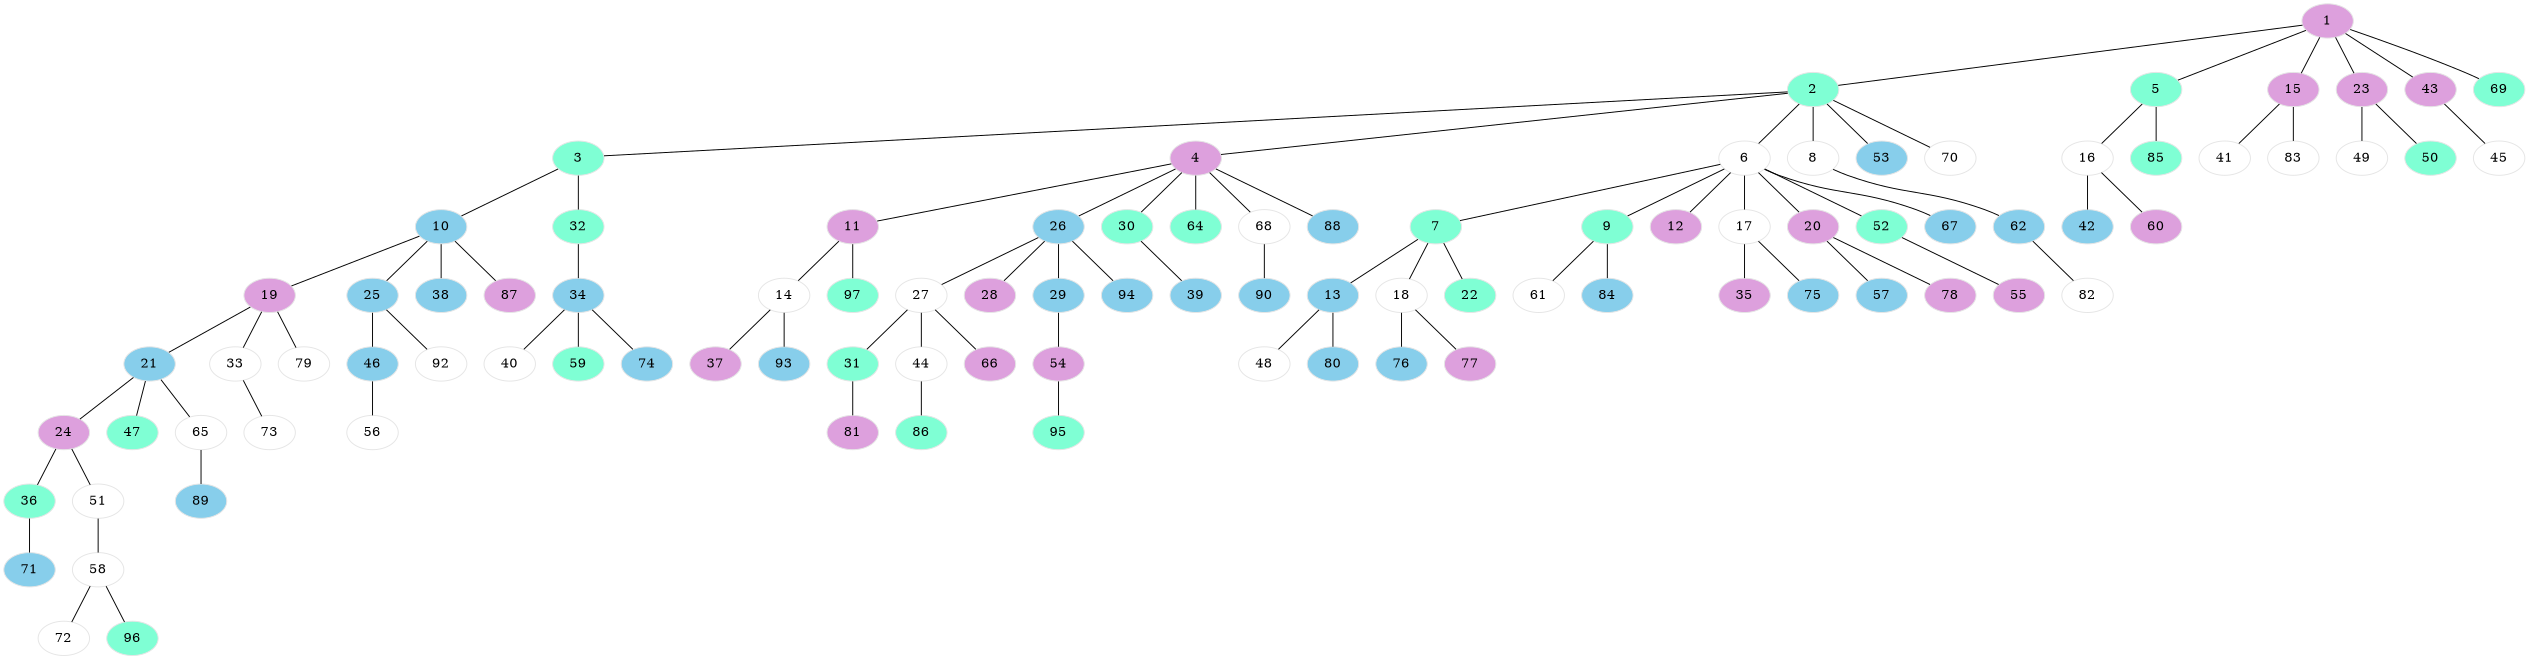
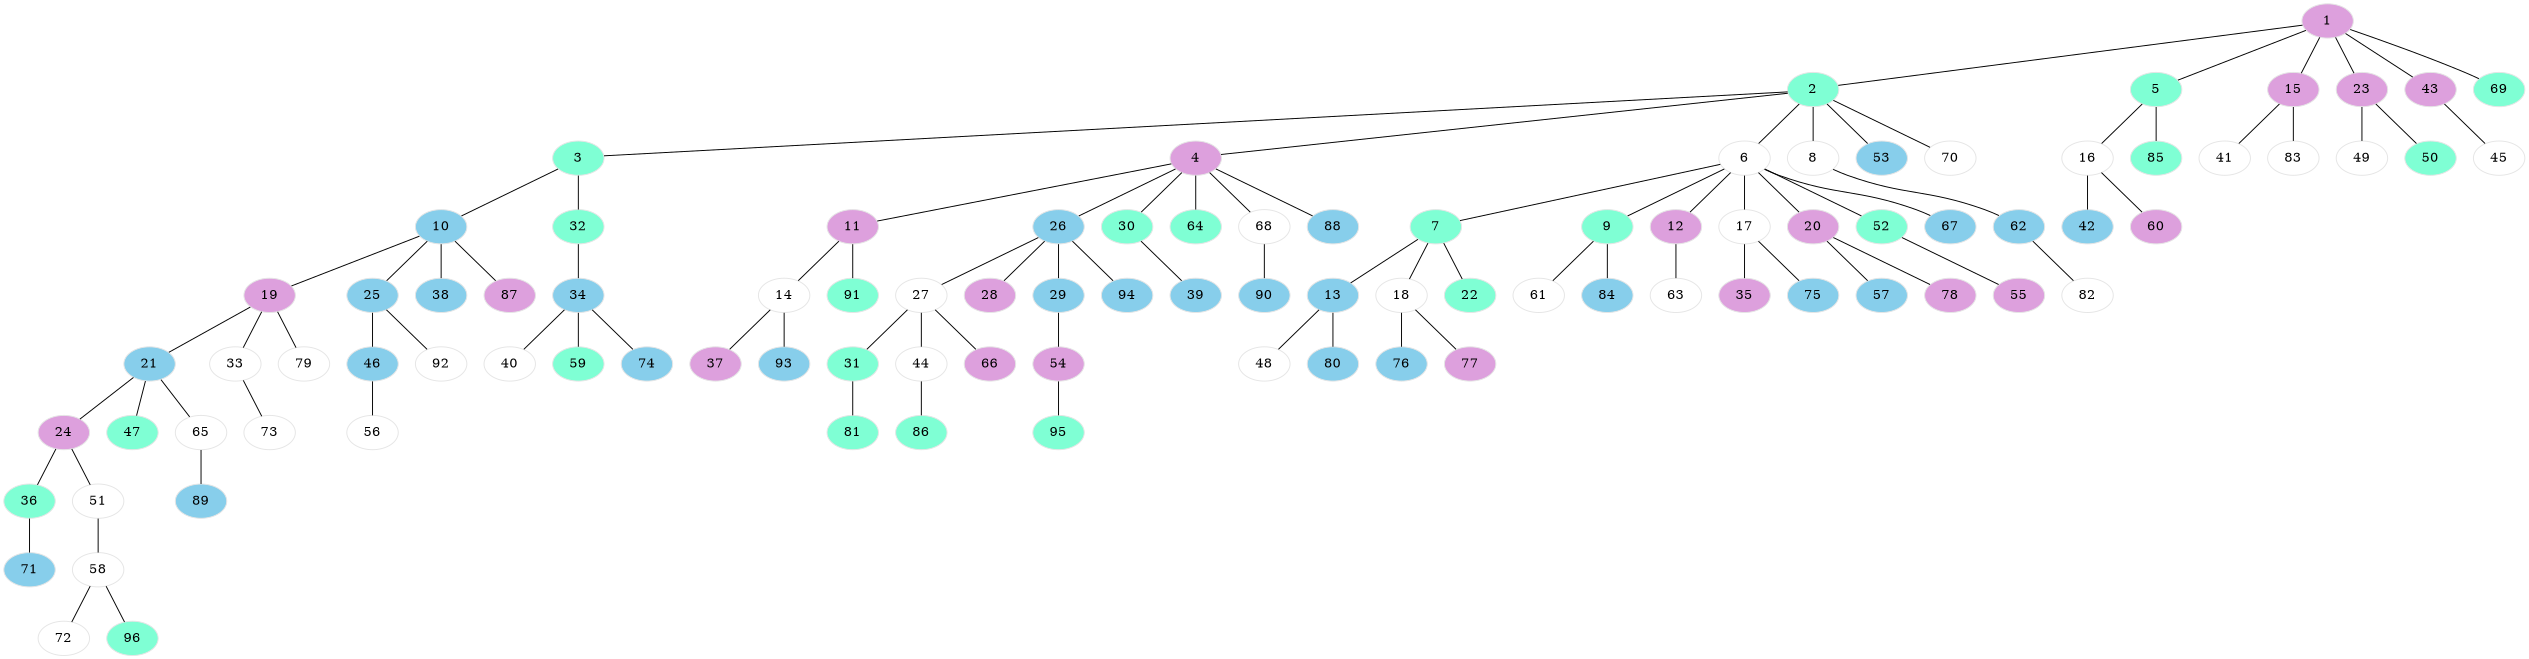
node "97": label "97" -> "91"
node "63": added
node "81": fillcolor plum -> aquamarine
